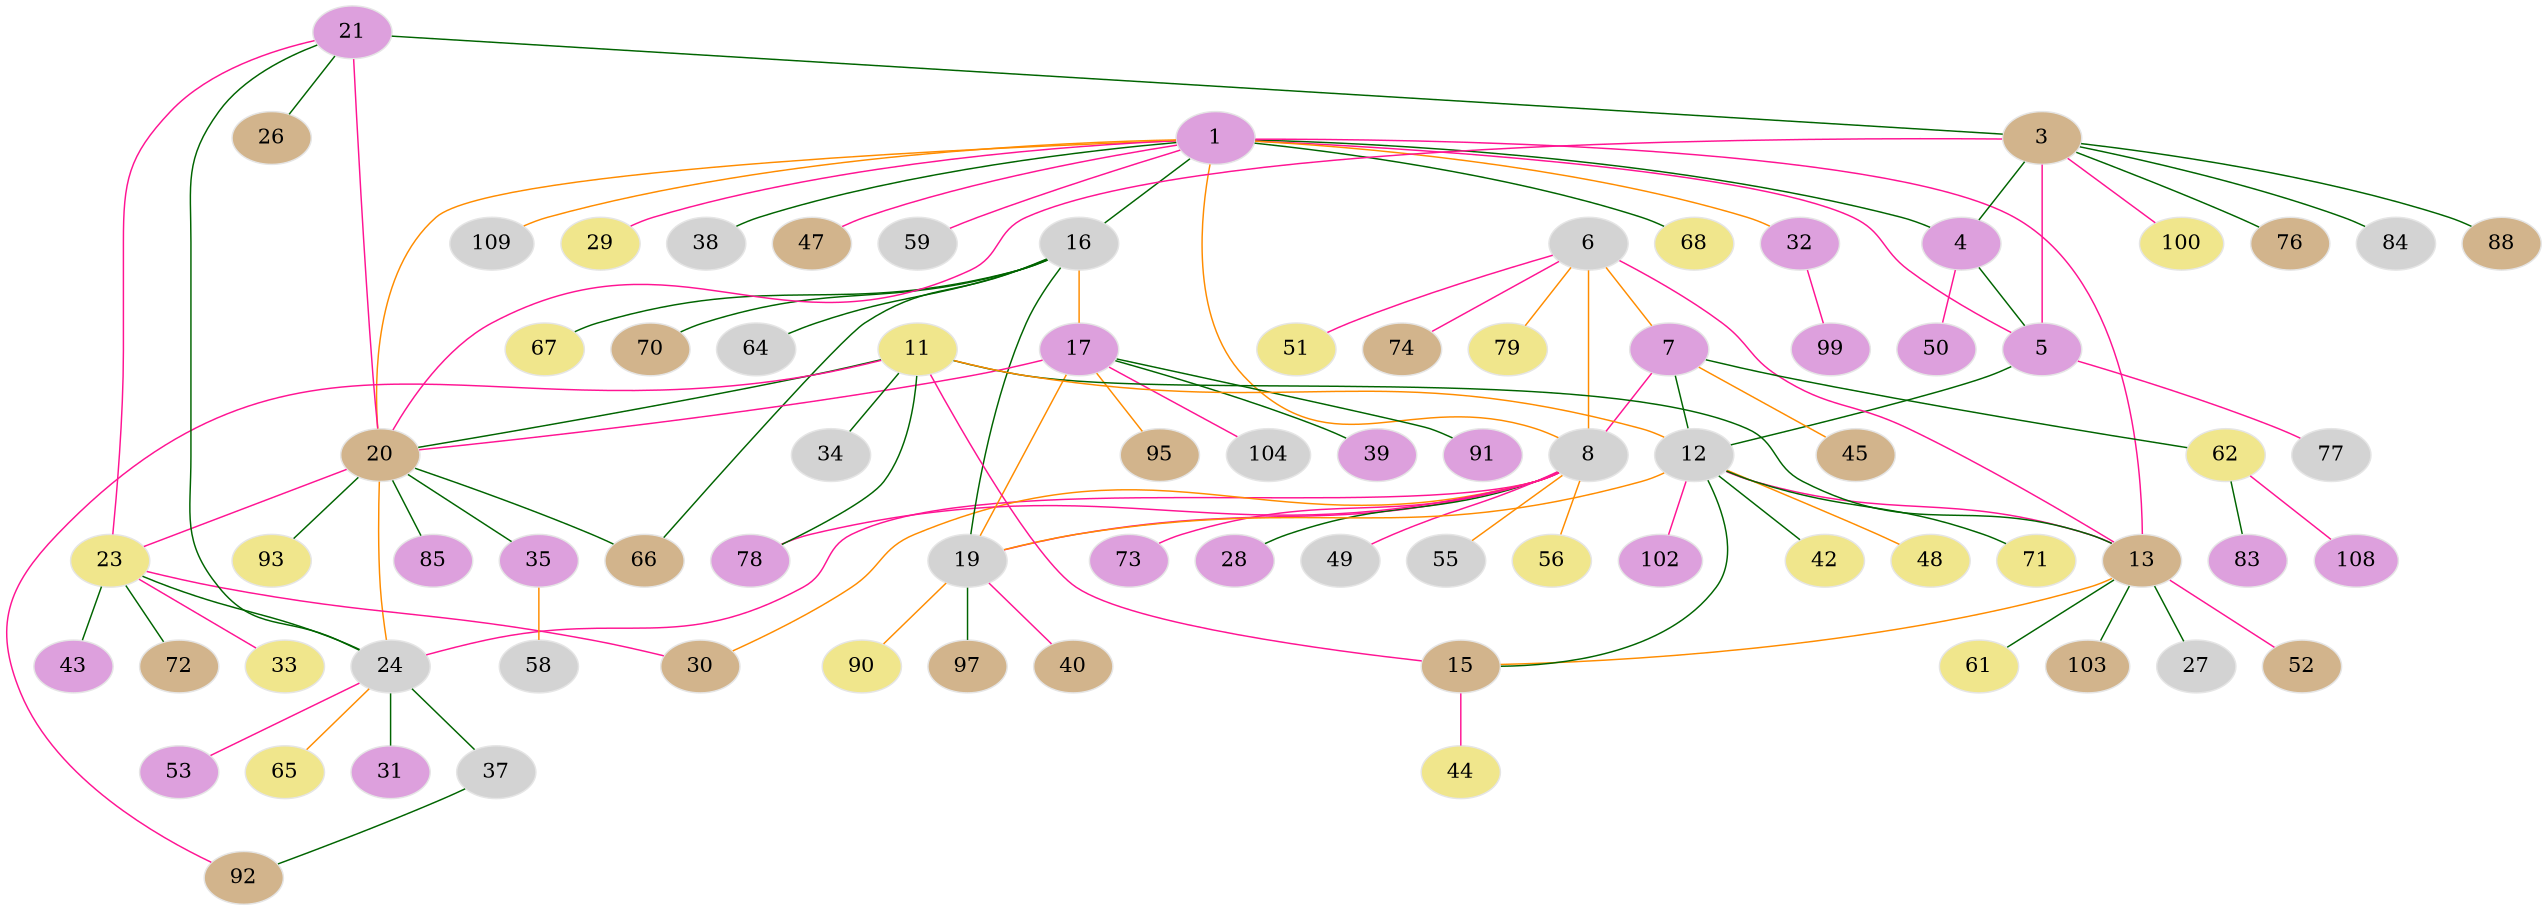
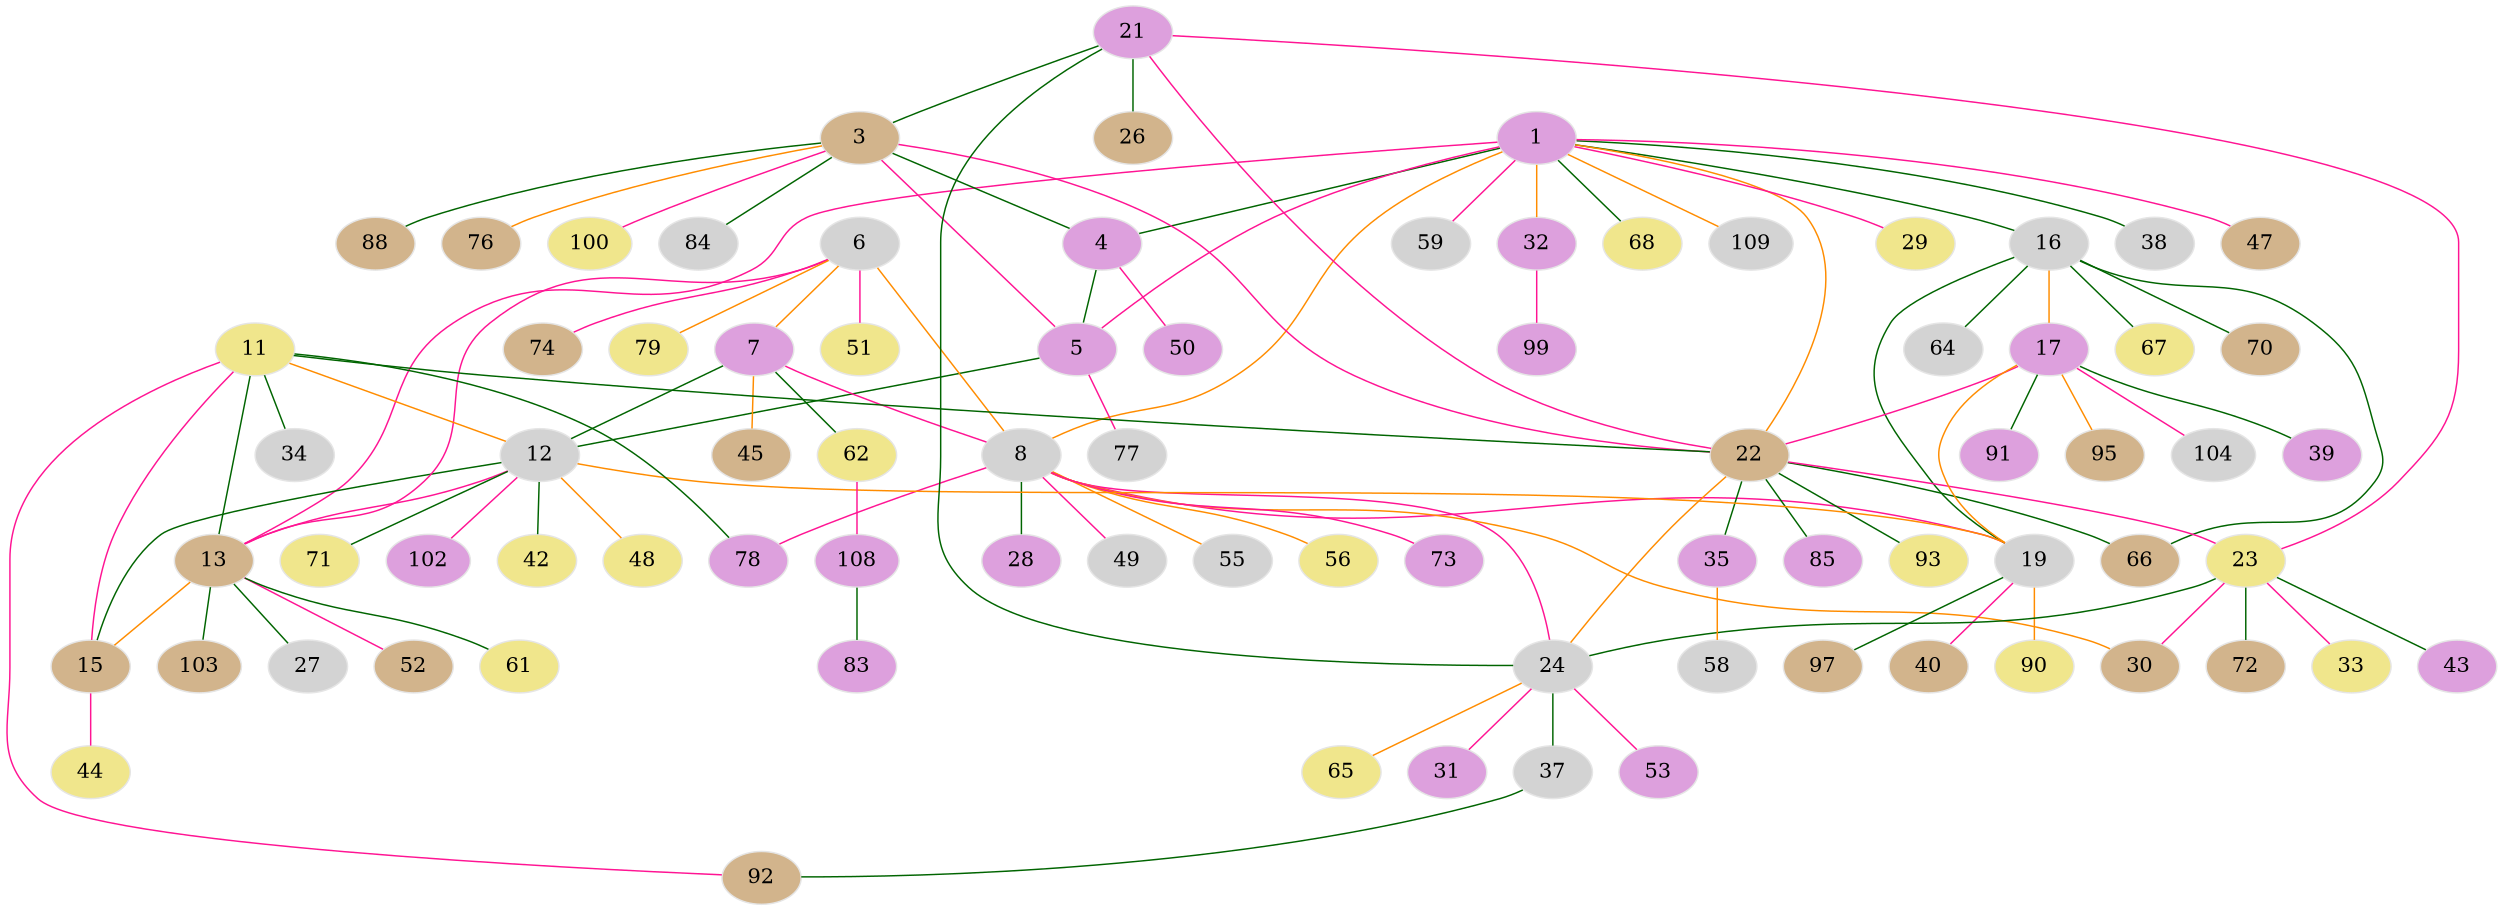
edge "3" -- "76": color darkgreen -> darkorange
node "20": label "20" -> "22"
edge "62" -- "83": now "108" -- "83"
edge "24" -- "31": color darkgreen -> deeppink
